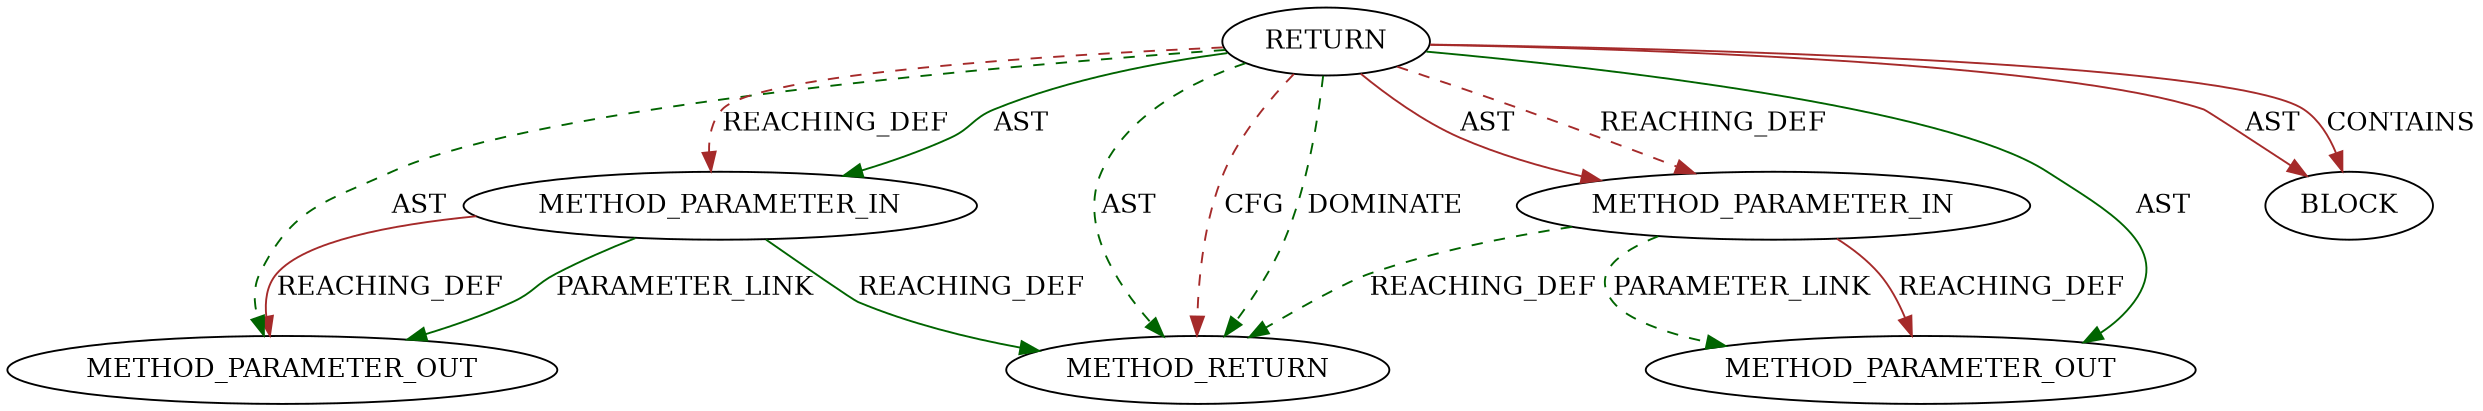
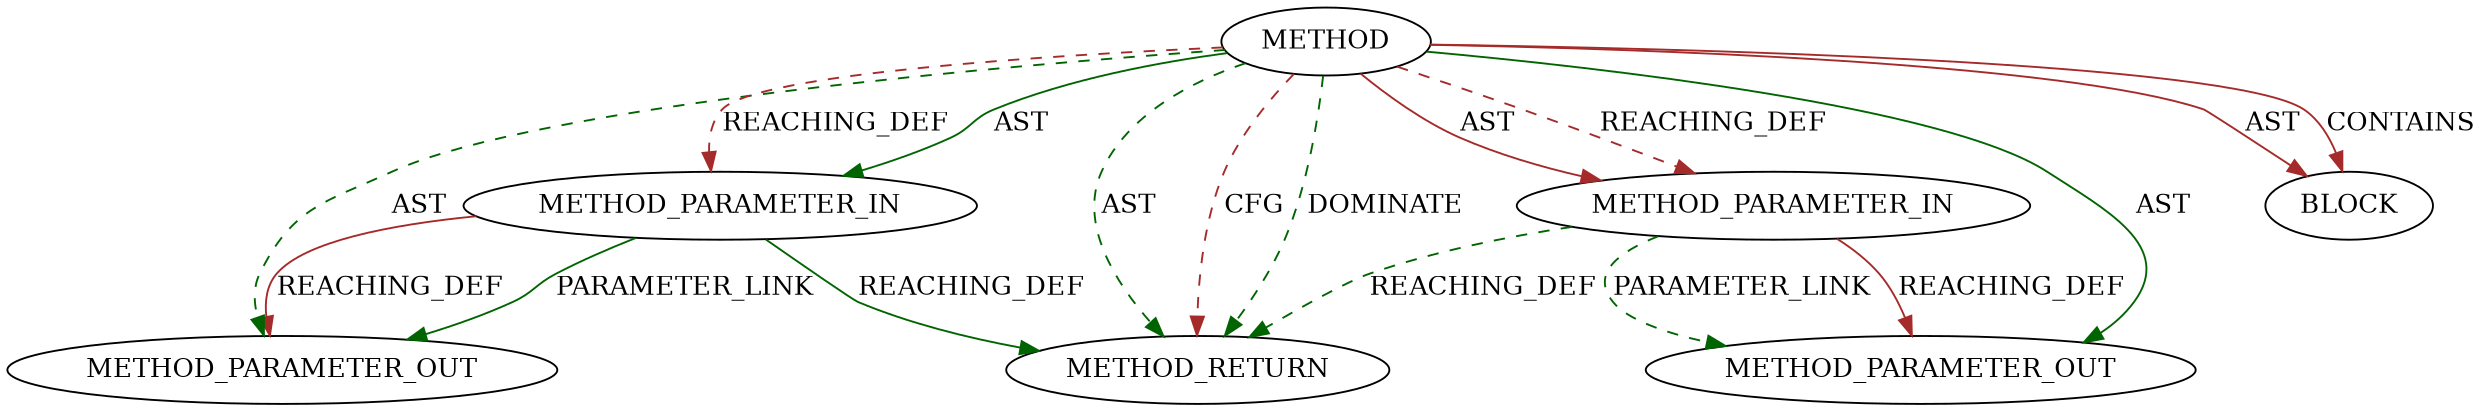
node "RETURN": label "RETURN" -> "METHOD"
